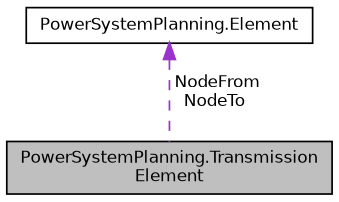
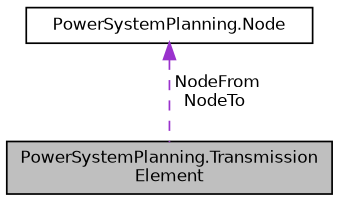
node "PowerSystemPlanning.Element": label "PowerSystemPlanning.Element" -> "PowerSystemPlanning.Node"
